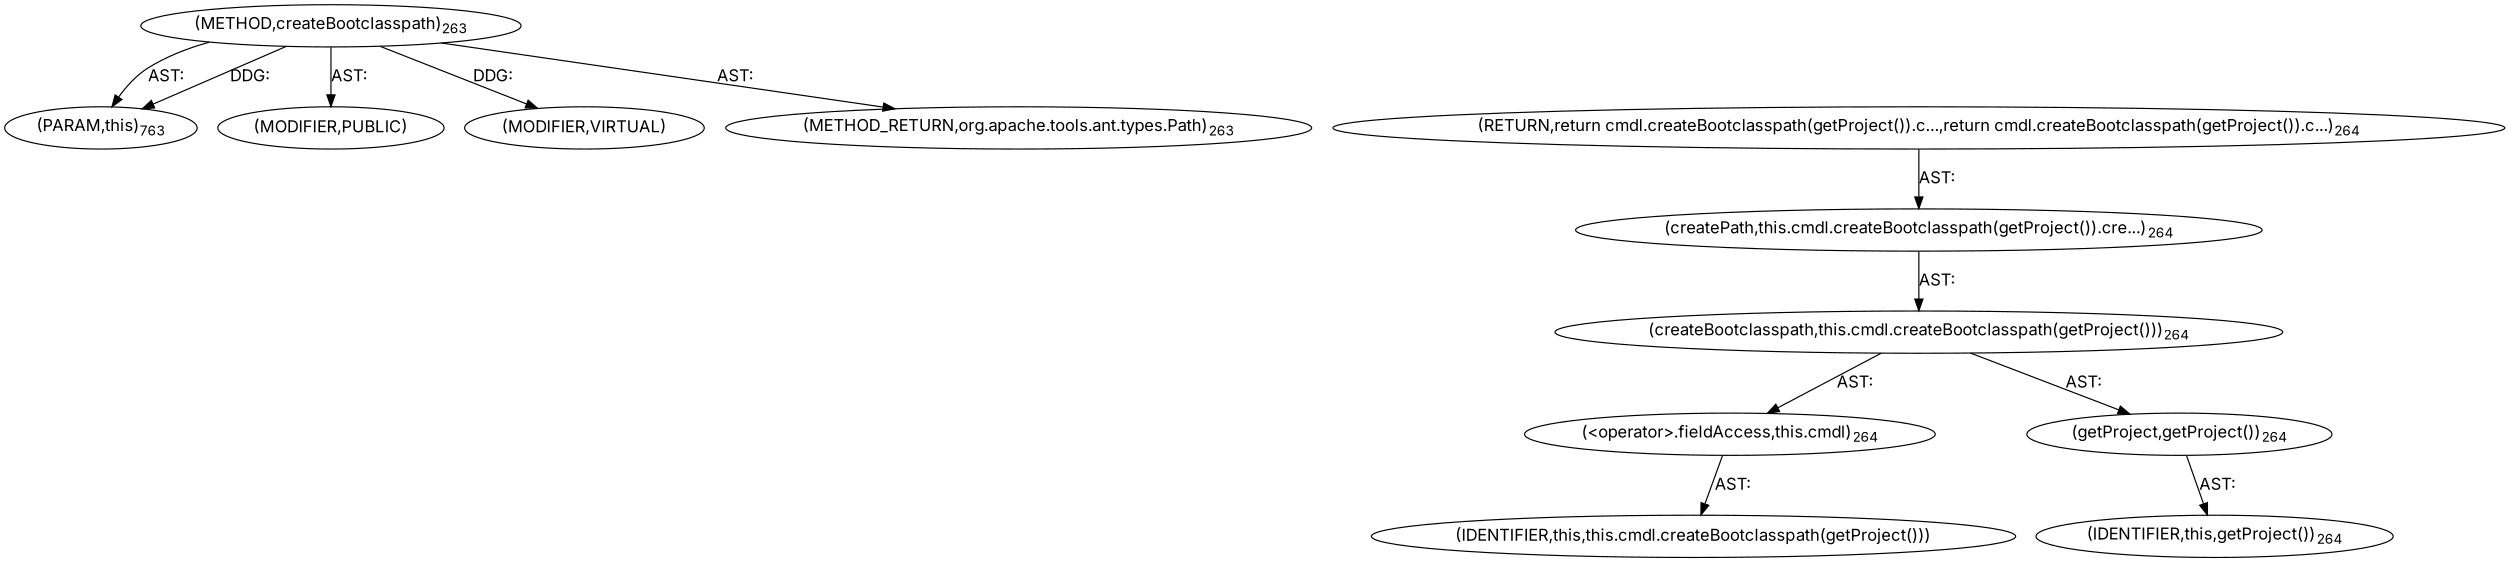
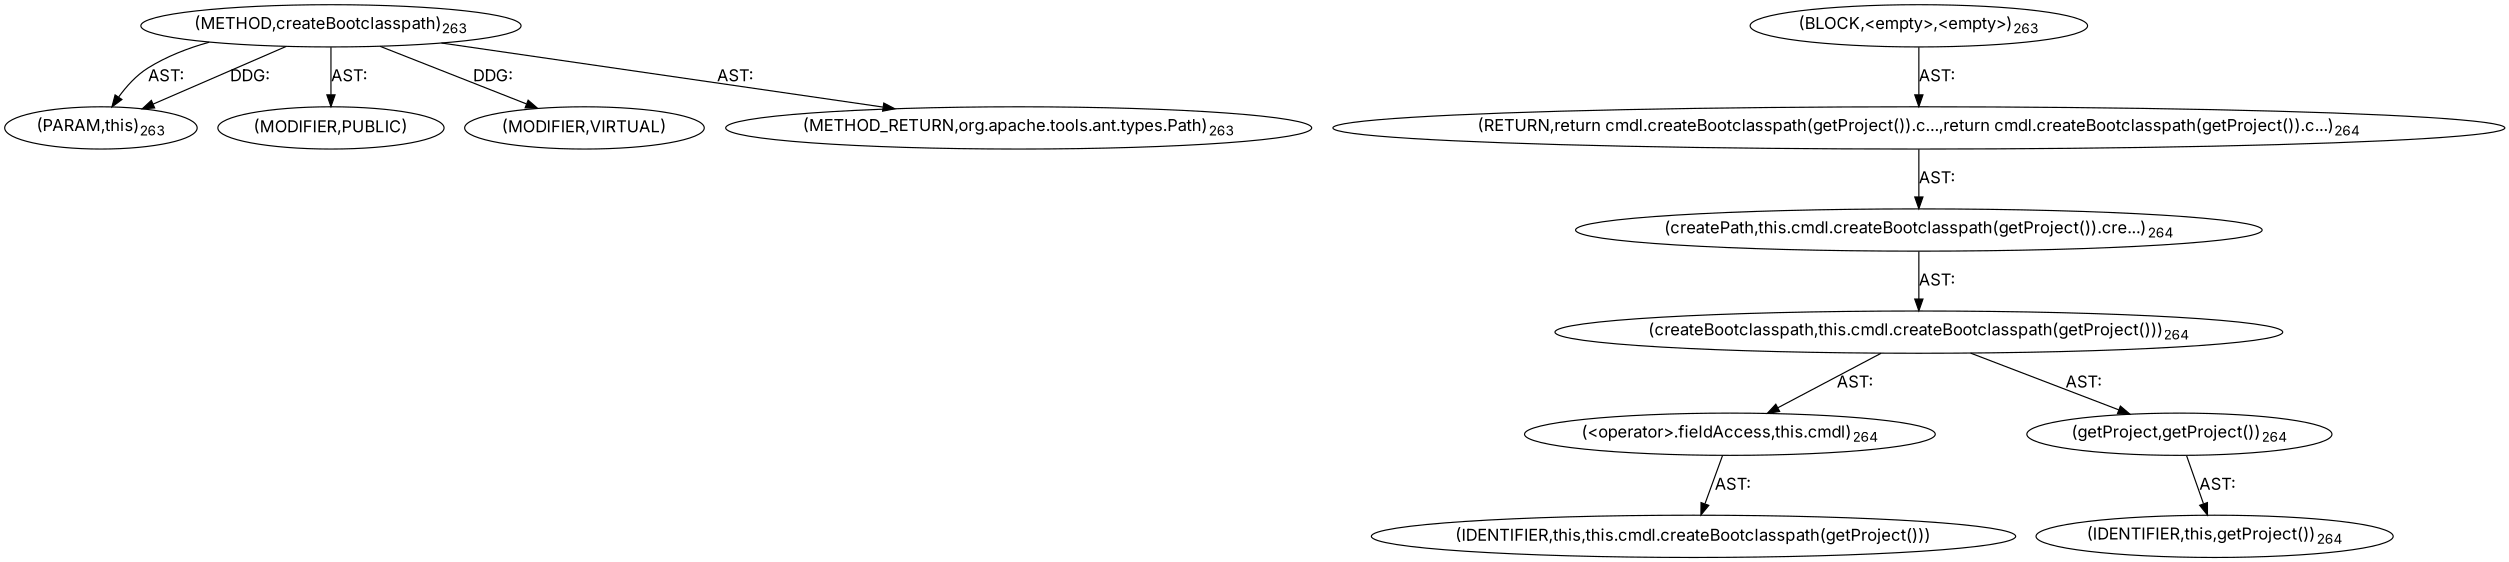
node "(BLOCK,<empty>,<empty>)": added
node "(PARAM,this)": text "763" -> "263"
